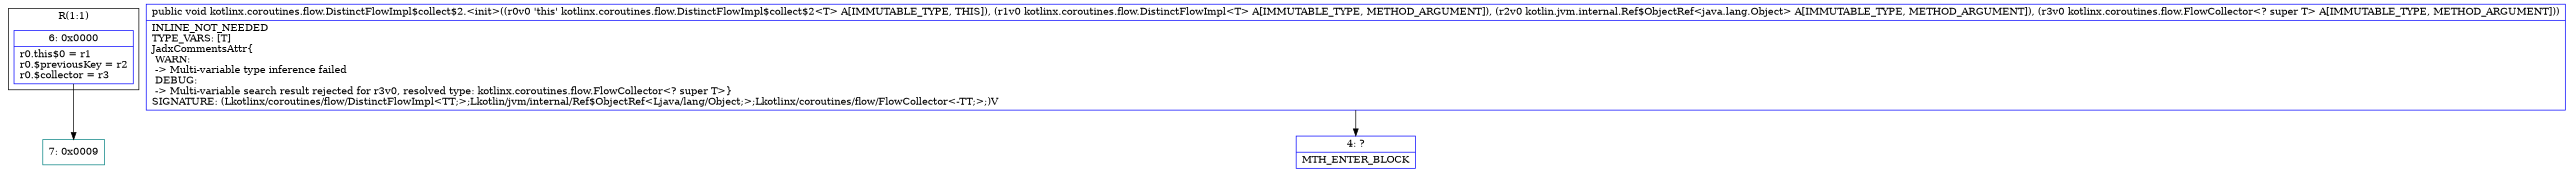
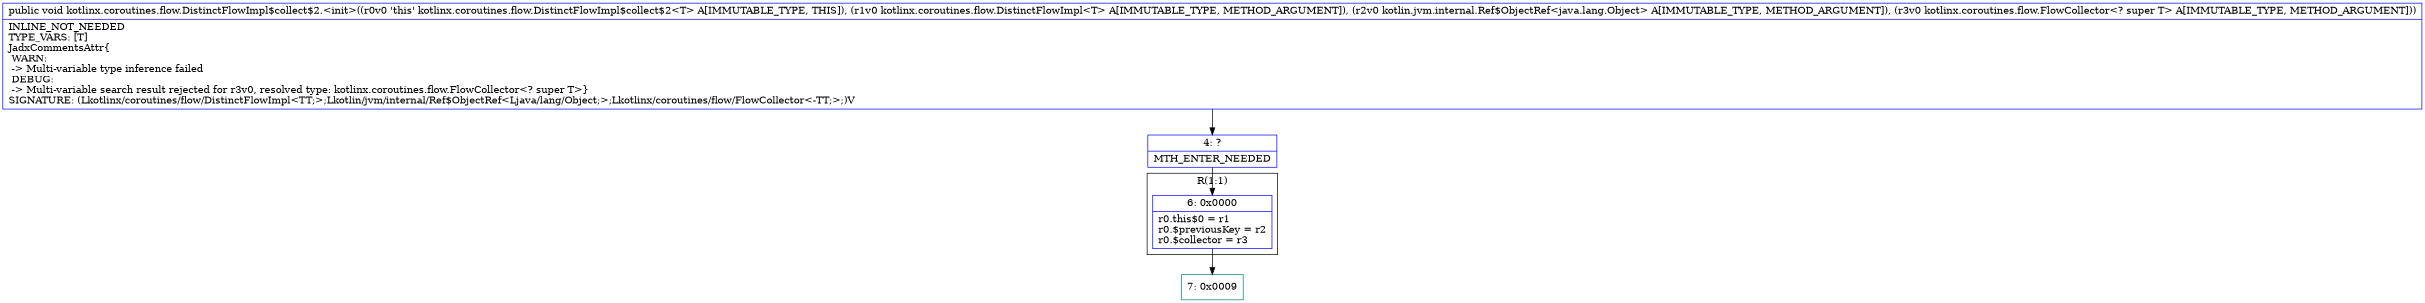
node "4: ?": text "MTH_ENTER_BLOCK" -> "MTH_ENTER_NEEDED"
edge "4: ?" -> "6: 0x0000": added
